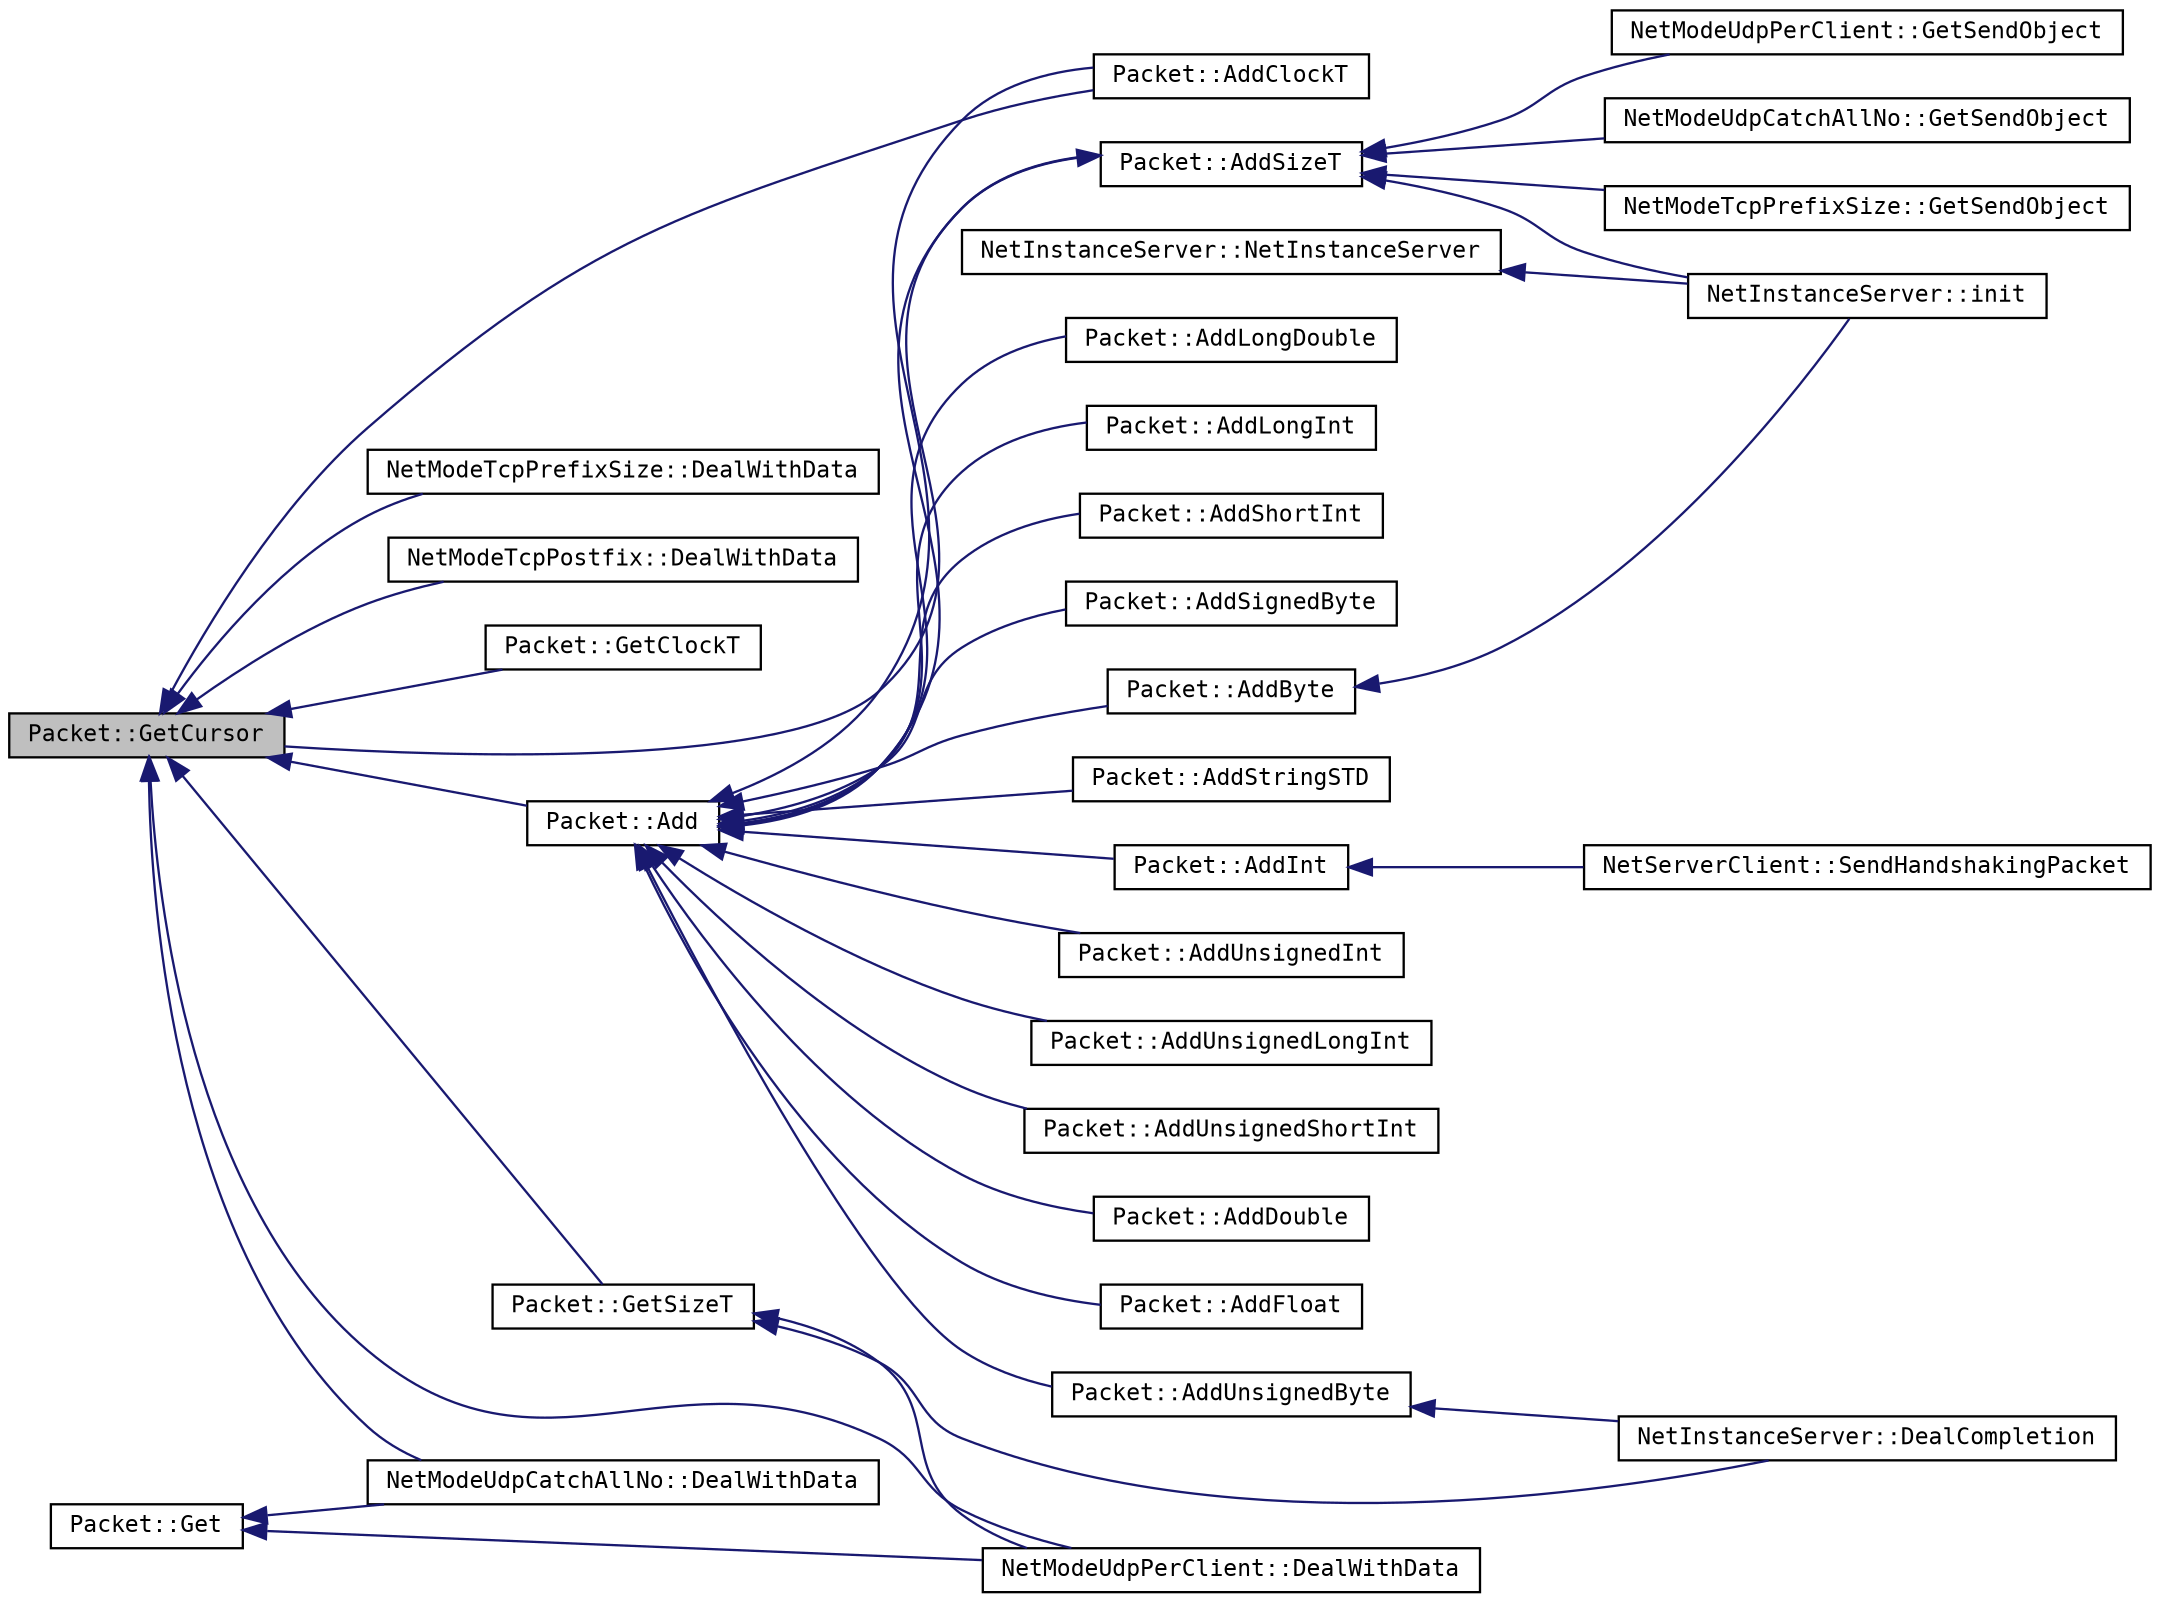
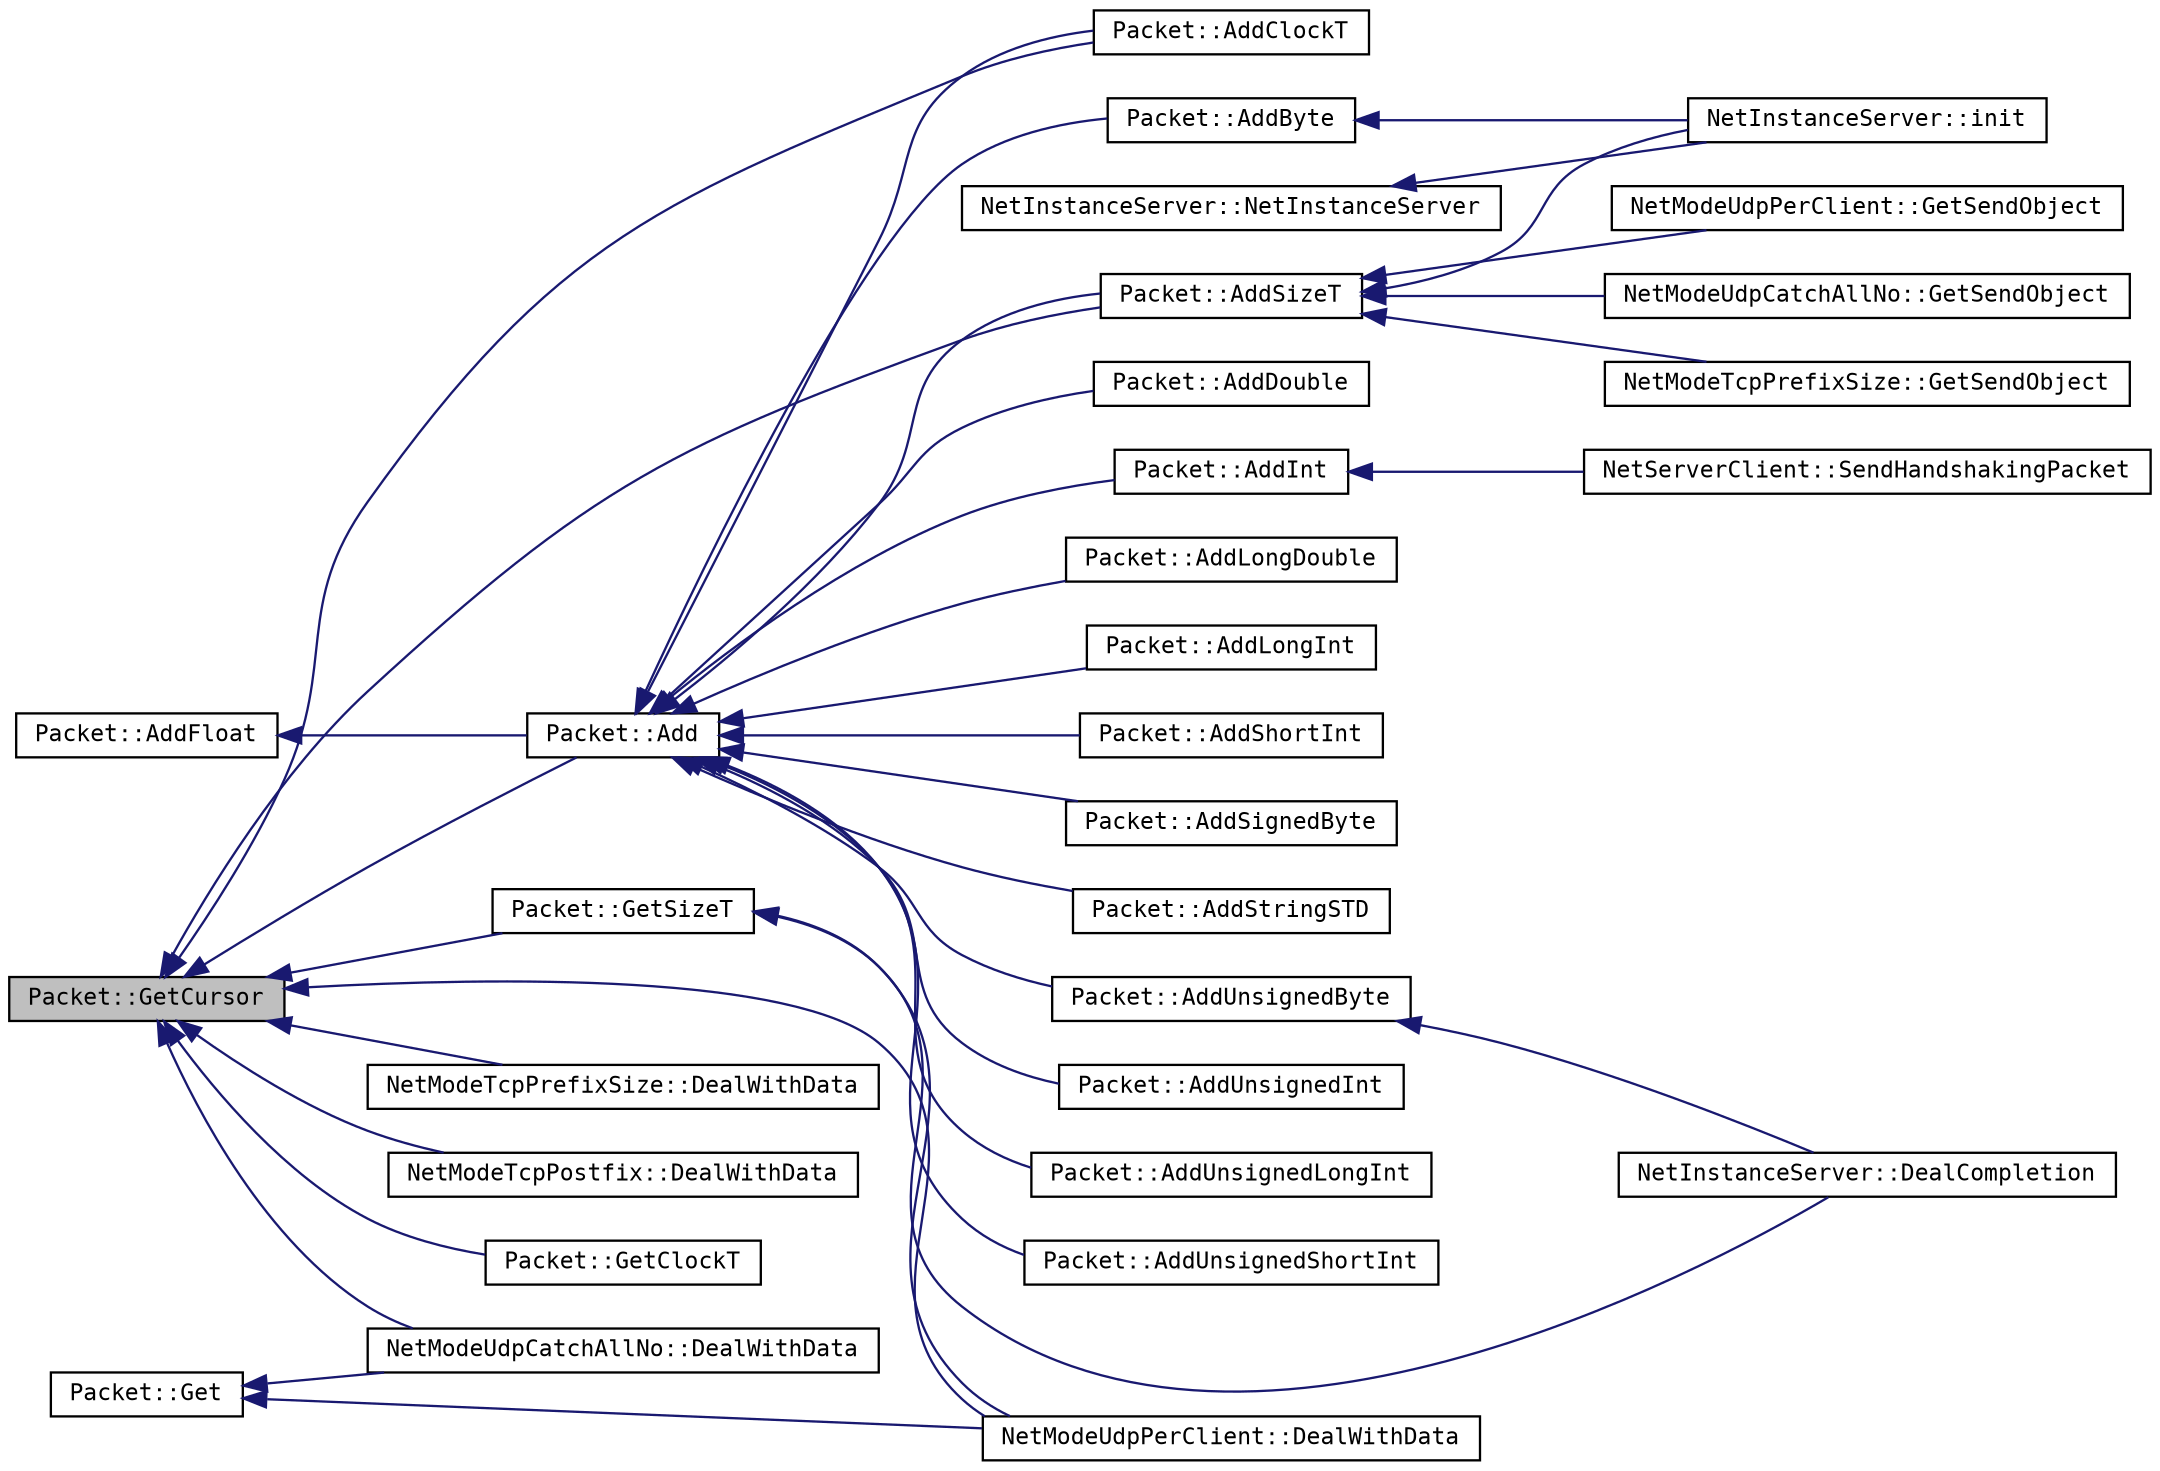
edge "Packet::GetCursor" -> "Packet::AddSizeT": reversed
edge "Packet::AddFloat" -> "Packet::Add": reversed
